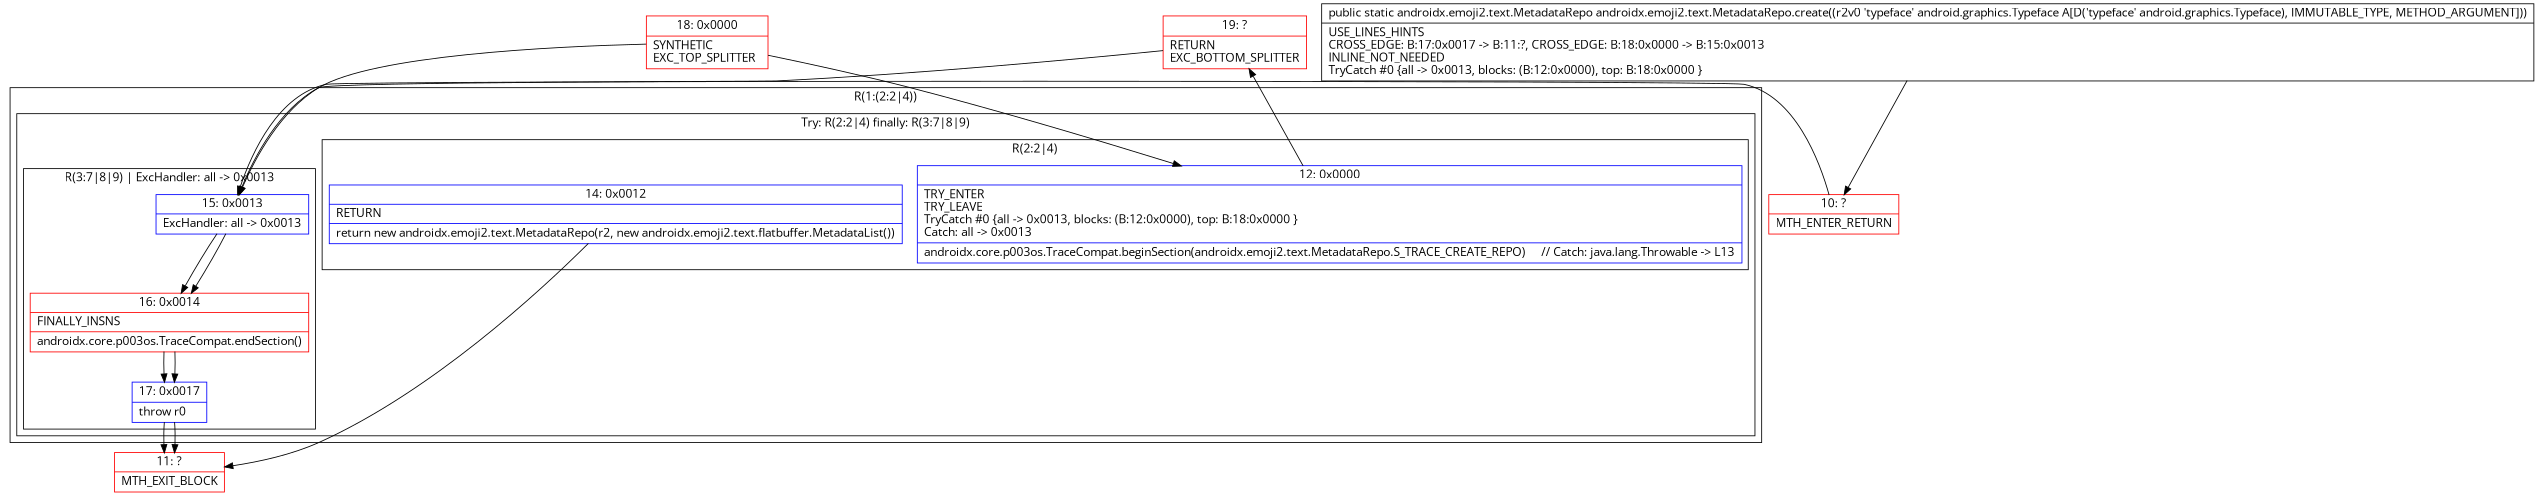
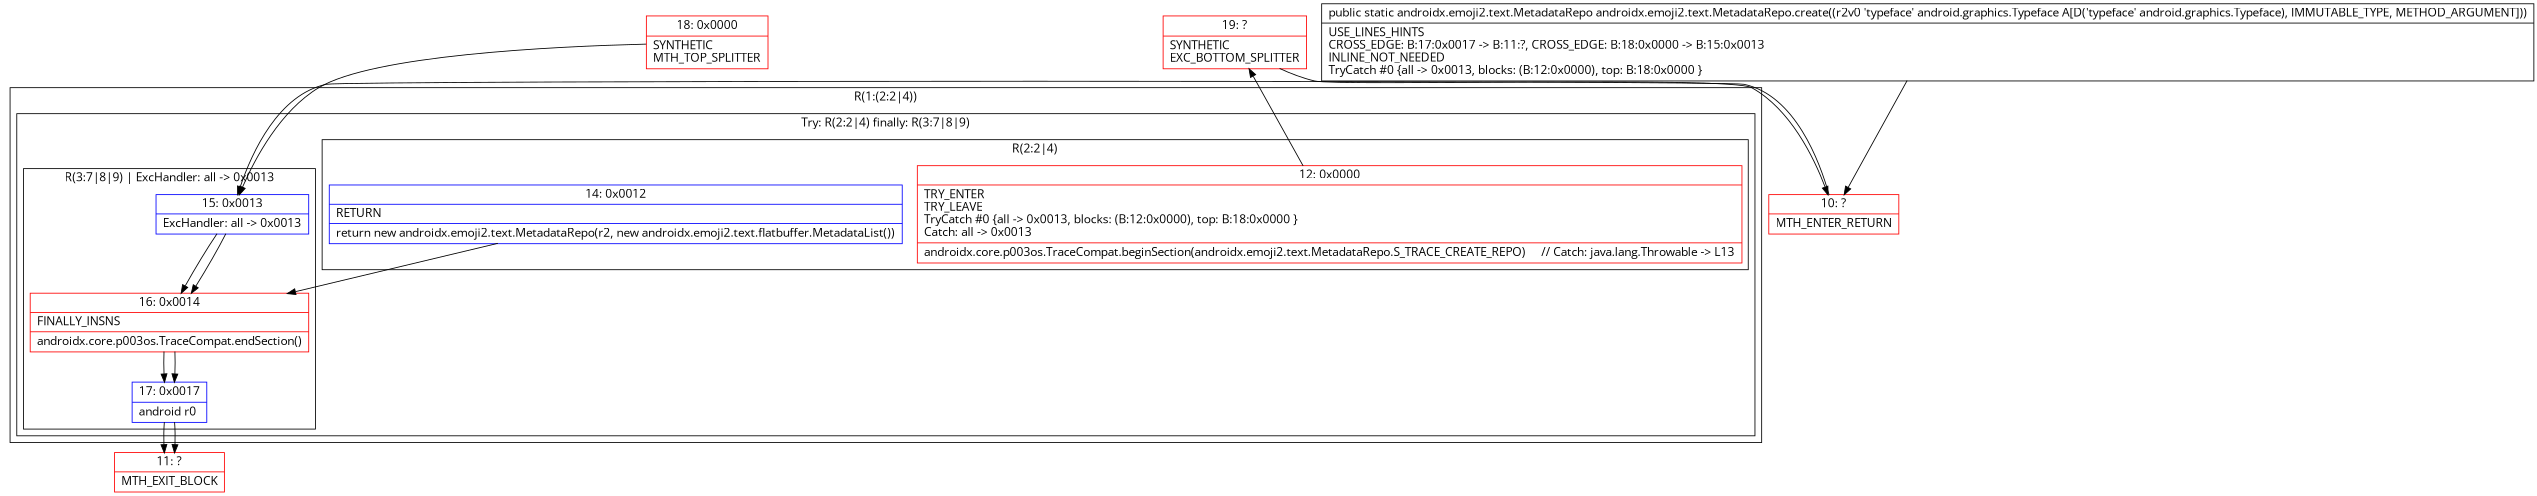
node "19: ?": text "RETURN" -> "SYNTHETIC"
node "18: 0x0000": text "EXC_TOP_SPLITTER" -> "MTH_TOP_SPLITTER"
edge "19: ?" -> "15: 0x0013": now "19: ?" -> "10: ?"
edge "18: 0x0000" -> "12: 0x0000": removed
node "12: 0x0000": color blue -> red
edge "14: 0x0012" -> "11: ?": now "14: 0x0012" -> "16: 0x0014"
node "17: 0x0017": text "throw r0" -> "android r0"
